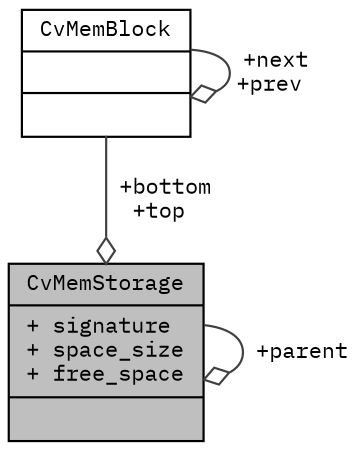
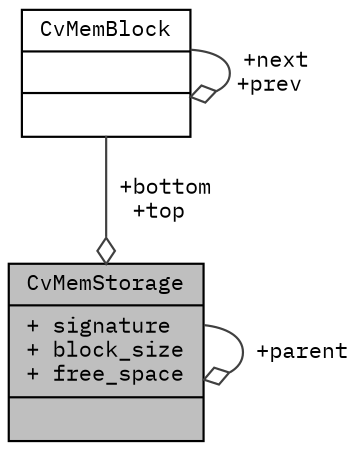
node "CvMemStorage": text "+ space_size" -> "+ block_size"
